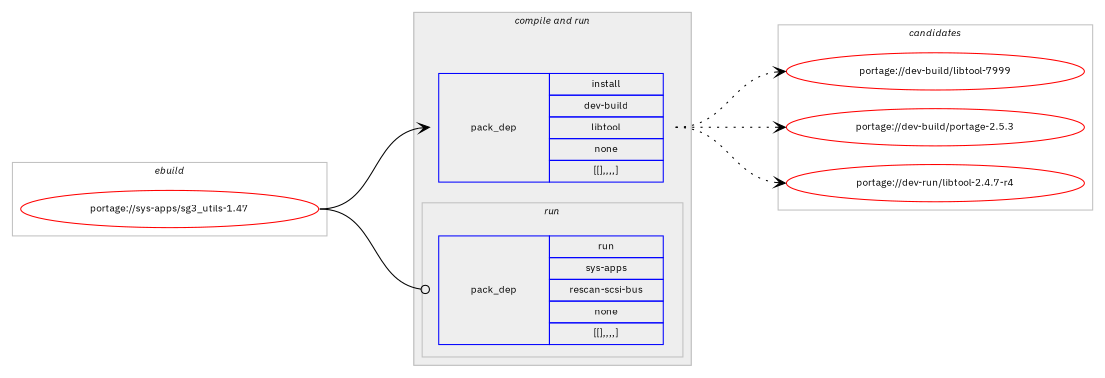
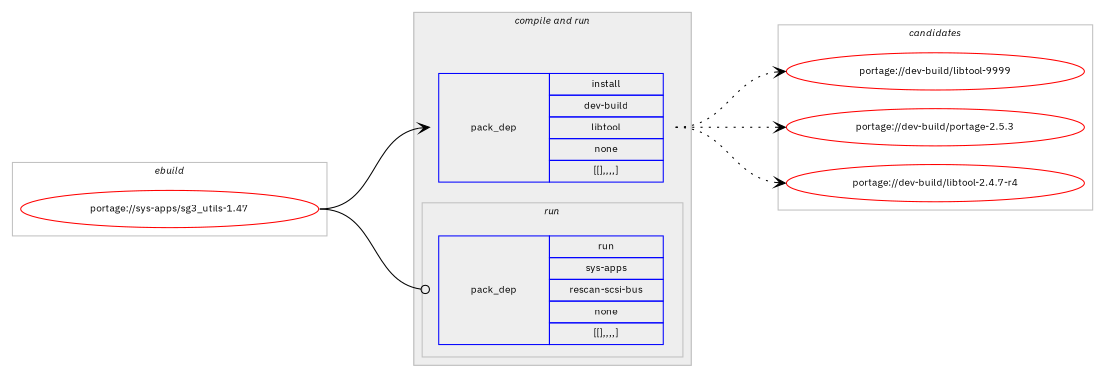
node "portage://dev-build/libtool-7999": label "portage://dev-build/libtool-7999" -> "portage://dev-build/libtool-9999"
node "portage://dev-run/libtool-2.4.7-r4": label "portage://dev-run/libtool-2.4.7-r4" -> "portage://dev-build/libtool-2.4.7-r4"
